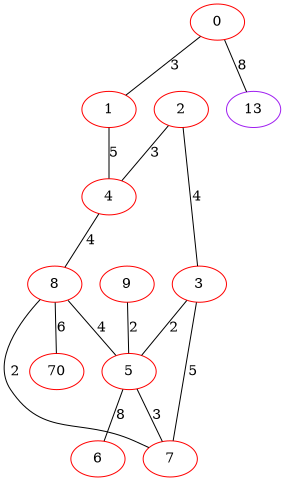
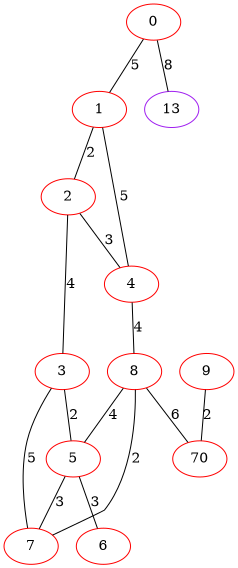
edge "0" -- "1": label "3" -> "5"
edge "1" -- "2": added, label "2"
edge "9" -- "5": now "9" -- "70"
edge "5" -- "6": label "8" -> "3"
